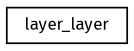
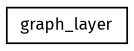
node "layer_layer": label "layer_layer" -> "graph_layer"
